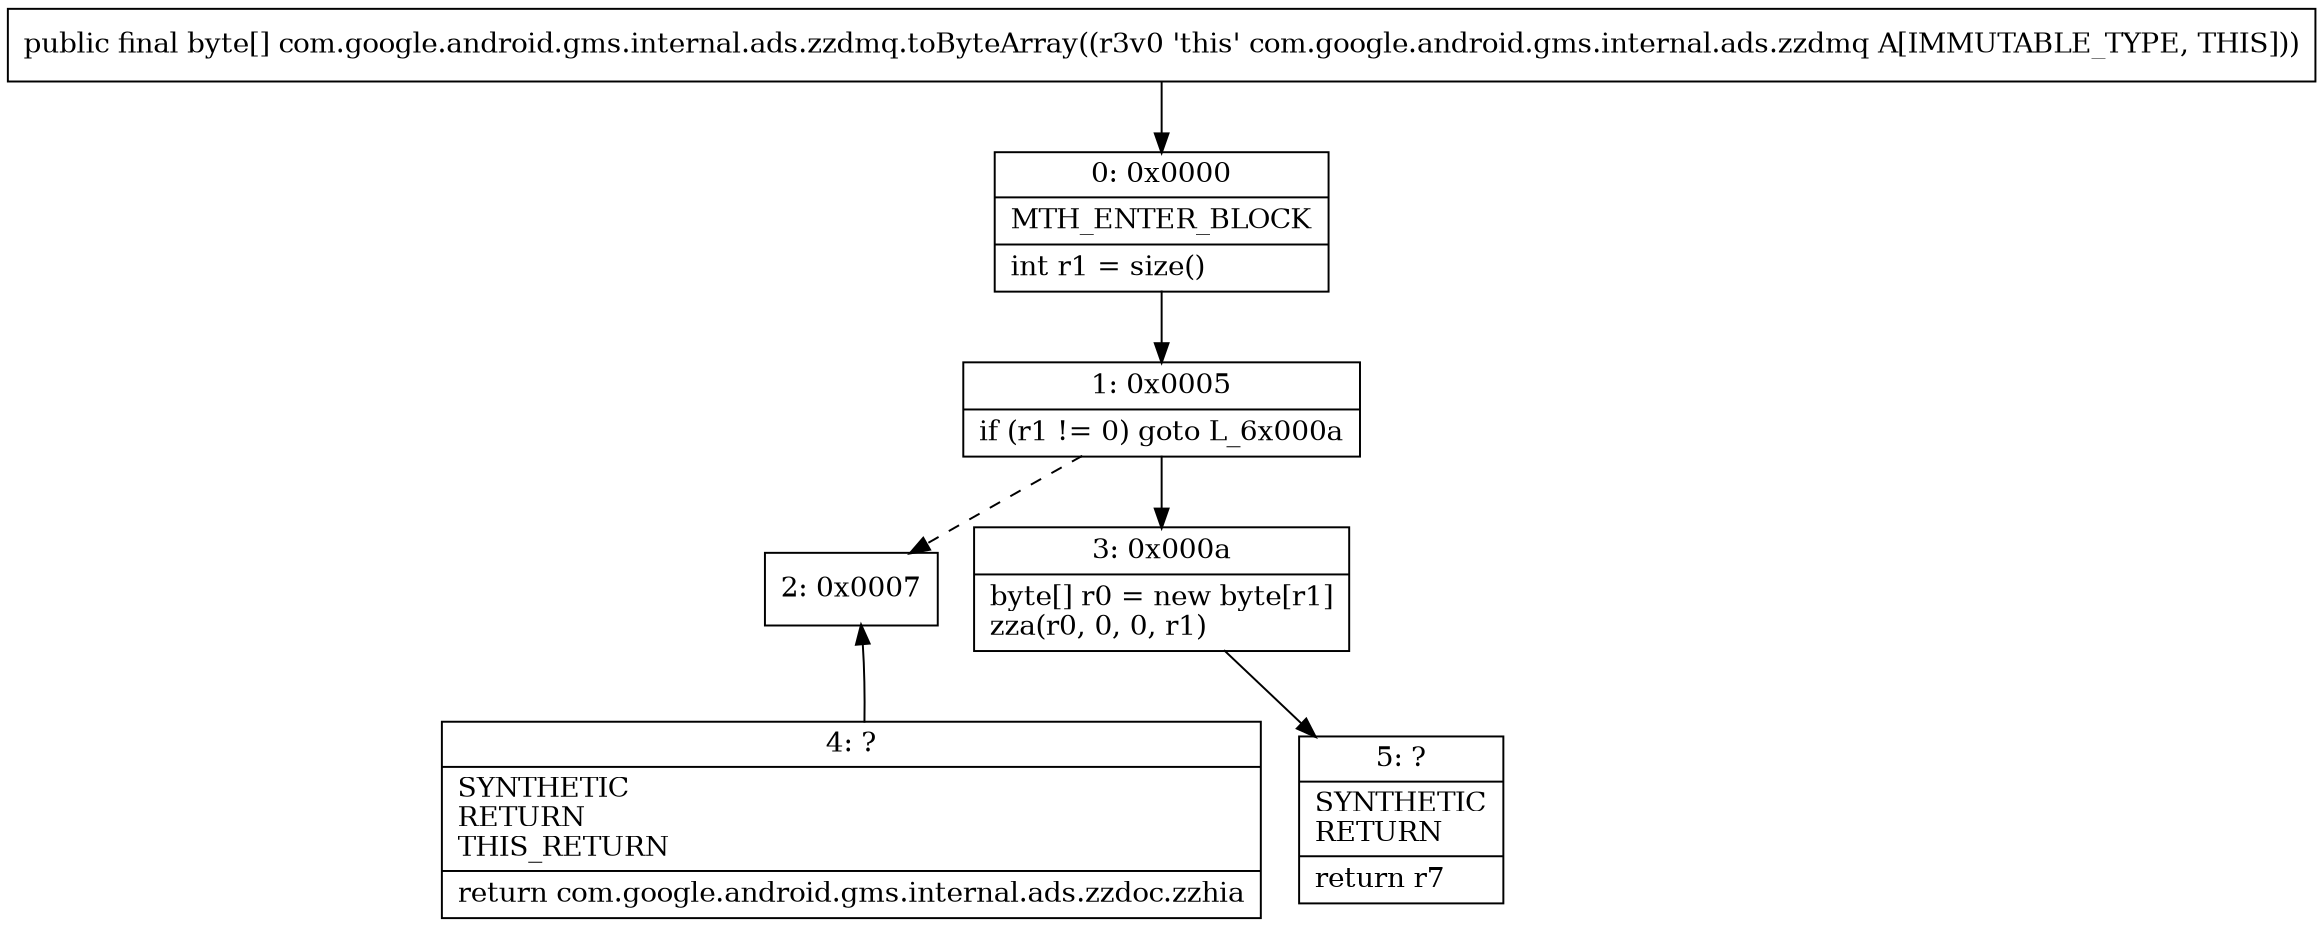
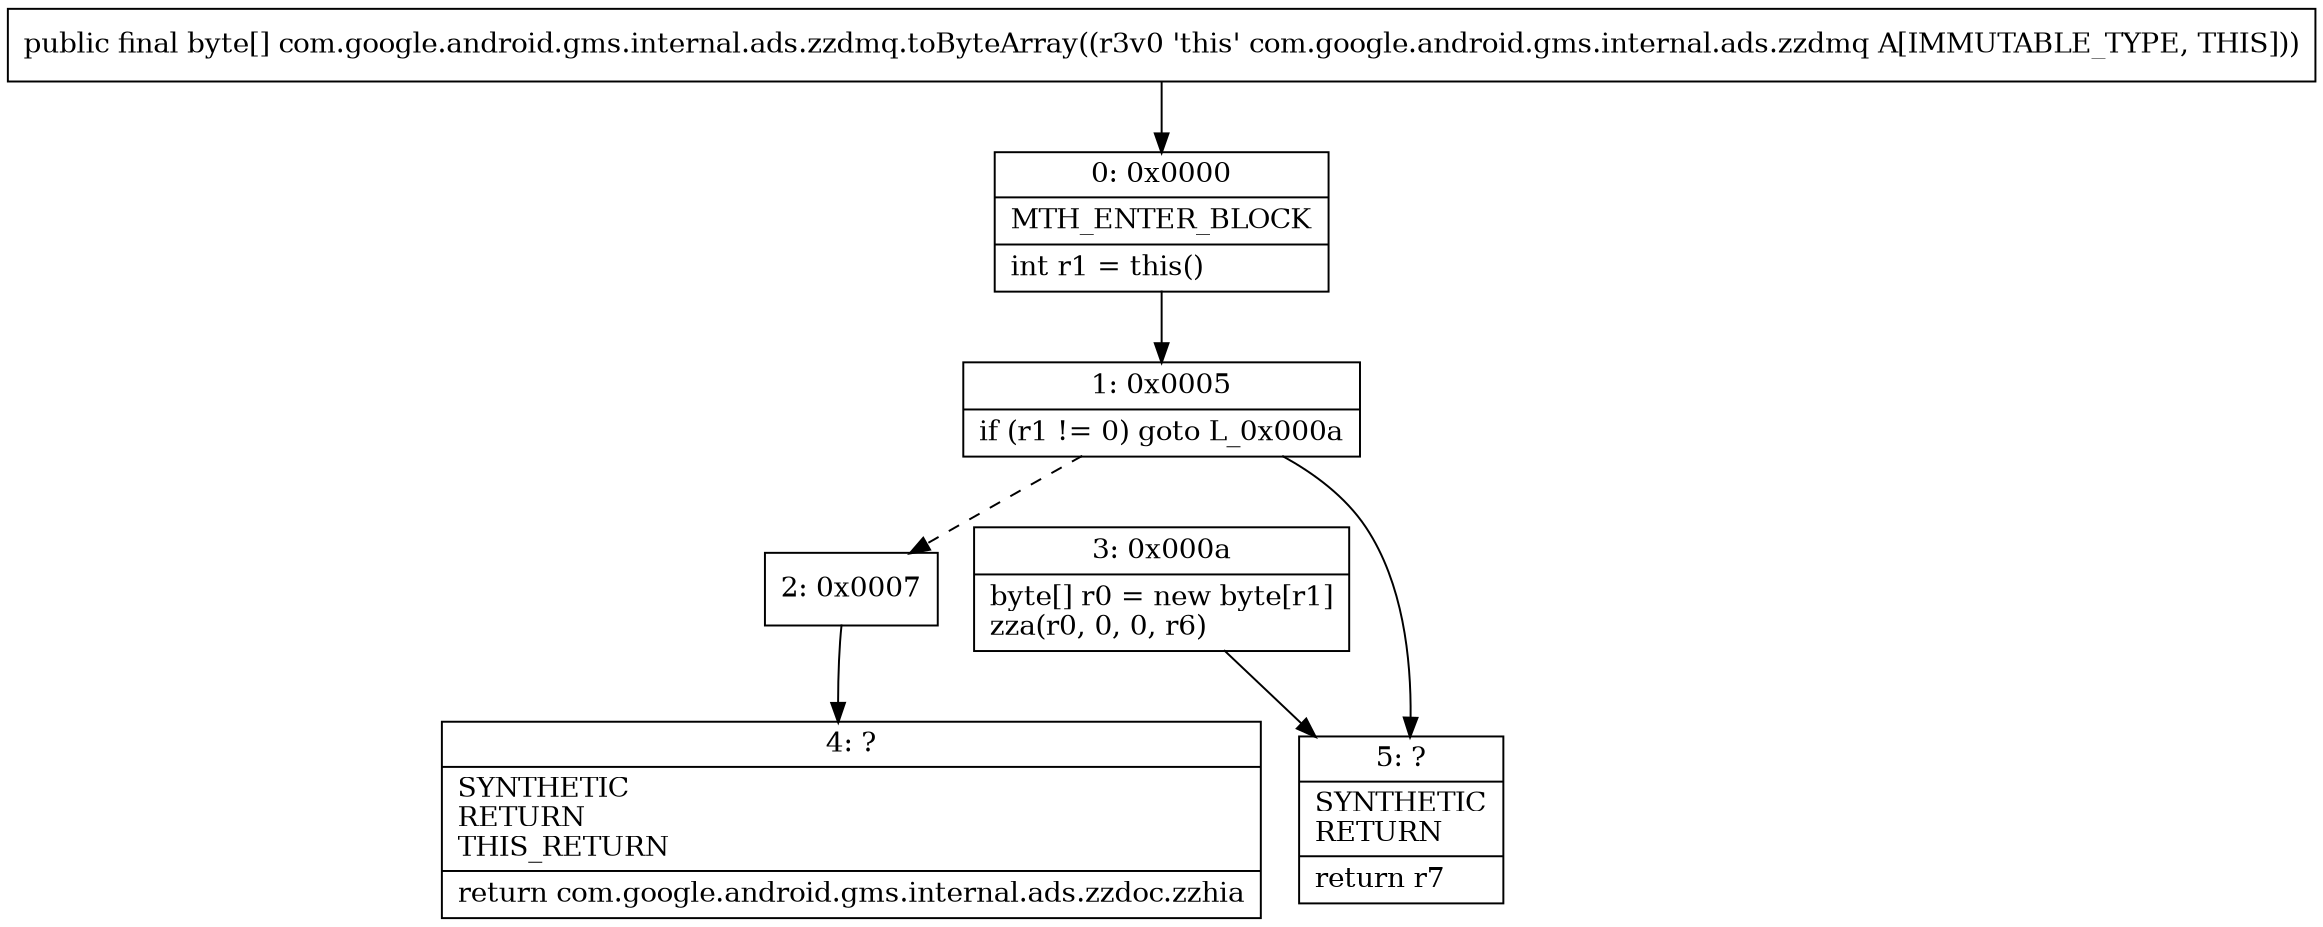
node "0: 0x0000": text "int r1 = size()" -> "int r1 = this()"
node "1: 0x0005": text "if (r1 != 0) goto L_6x000a" -> "if (r1 != 0) goto L_0x000a"
edge "1: 0x0005" -> "3: 0x000a": now "1: 0x0005" -> "5: ?"
node "3: 0x000a": text "zza(r0, 0, 0, r1)" -> "zza(r0, 0, 0, r6)"
edge "4: ?" -> "2: 0x0007": reversed
